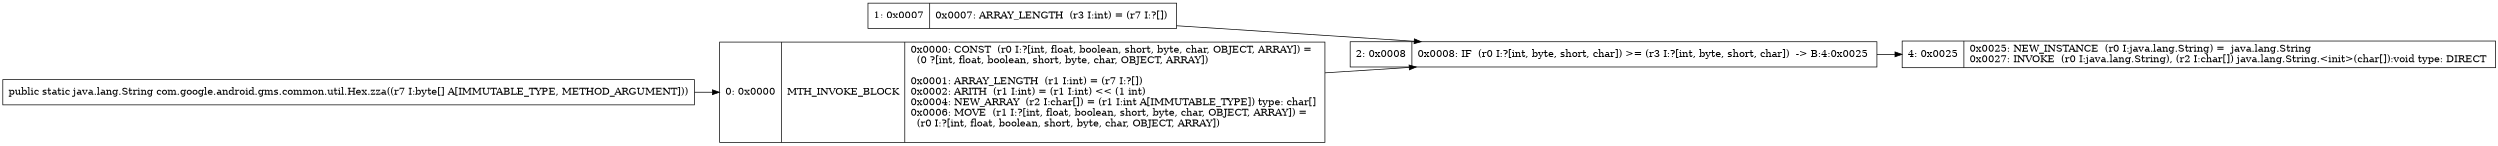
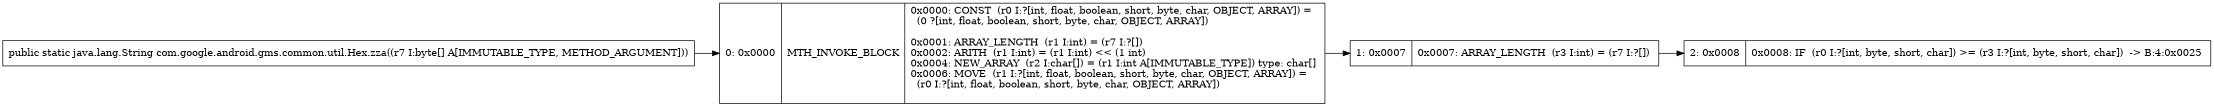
node "4: 0x0025": removed
edge "0: 0x0000" -> "2: 0x0008": now "0: 0x0000" -> "1: 0x0007"
